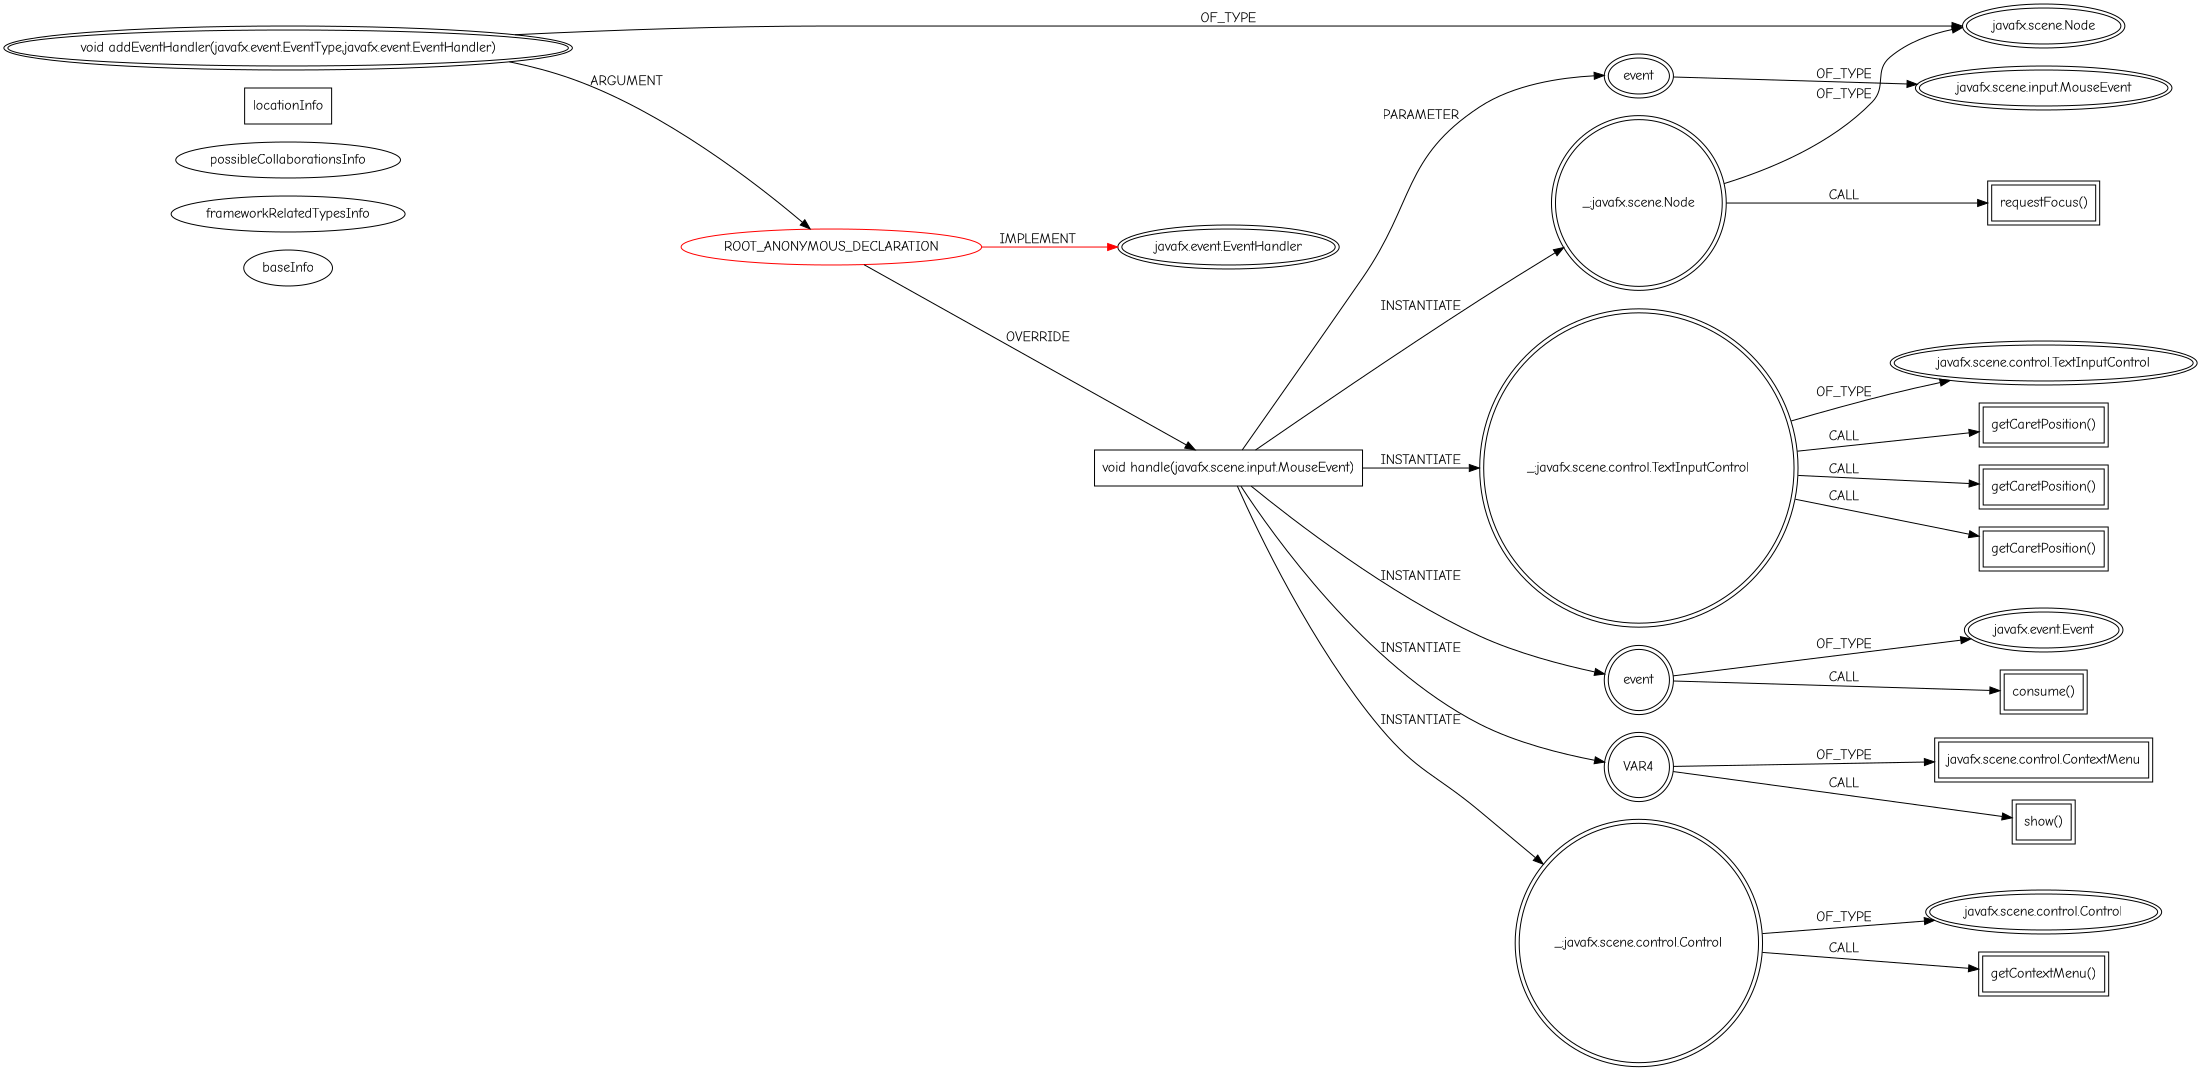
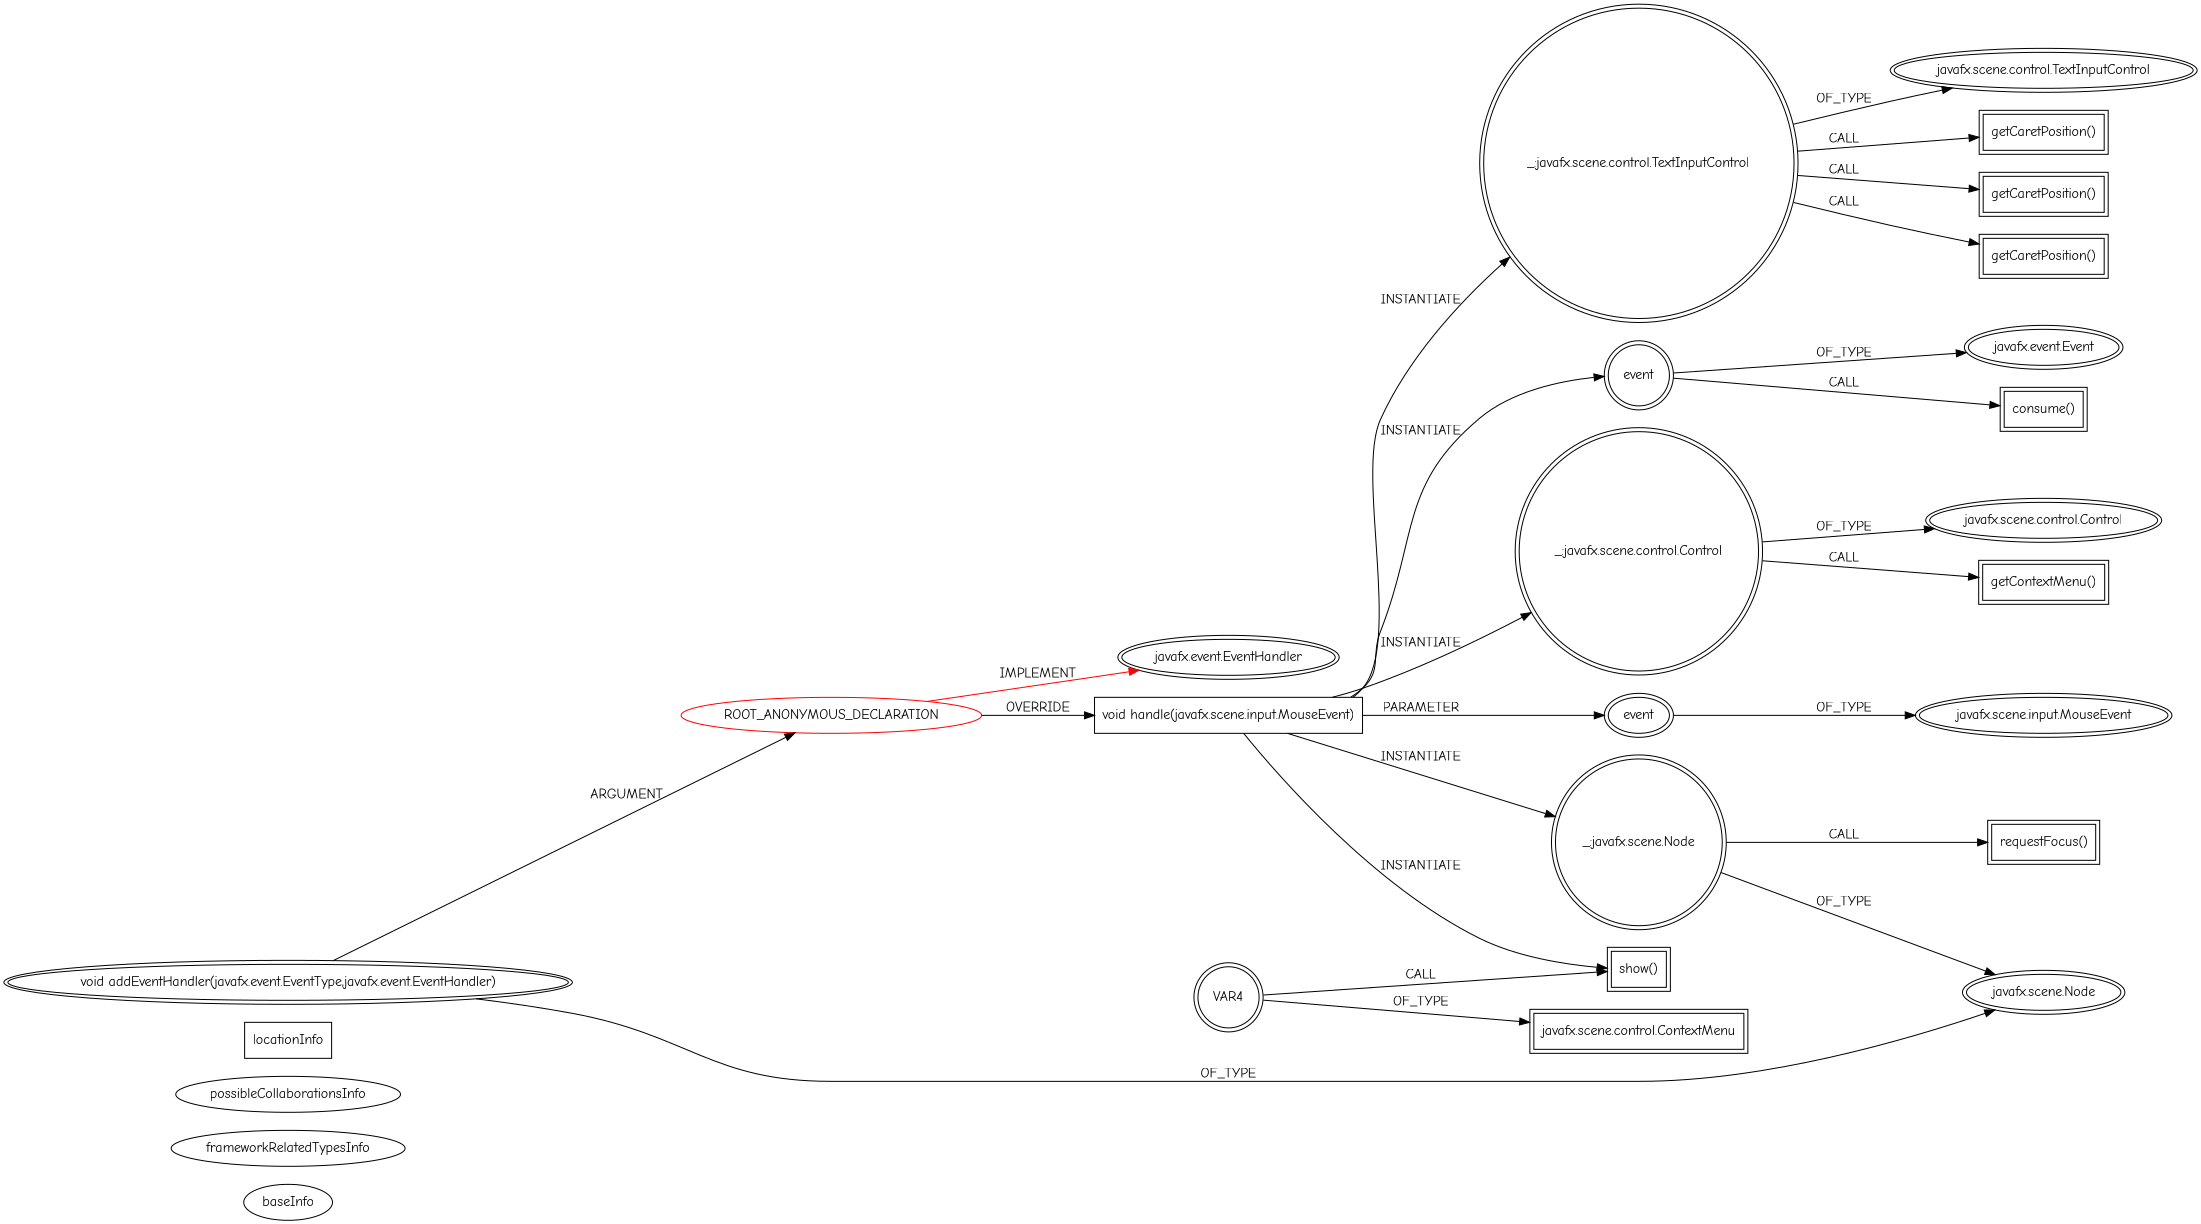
edge "void handle(javafx.scene.input.MouseEvent)" -> "VAR4": now "void handle(javafx.scene.input.MouseEvent)" -> "show()"
